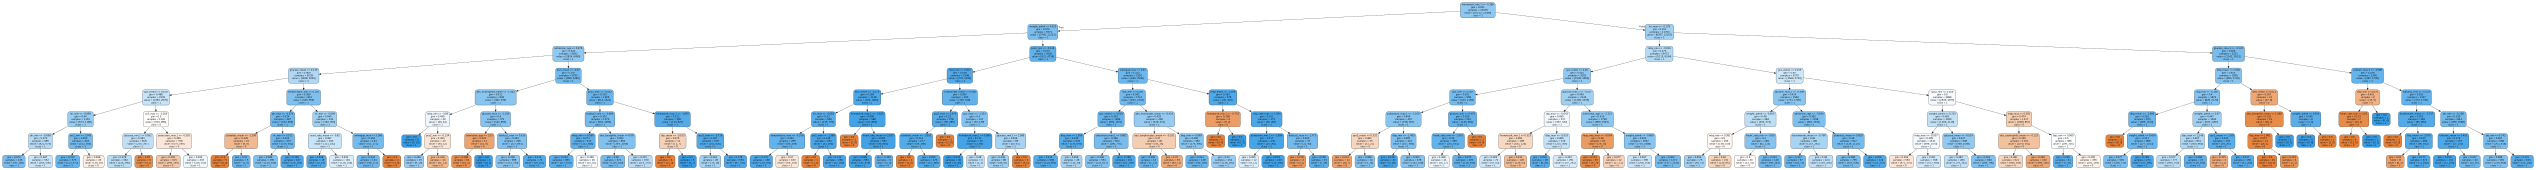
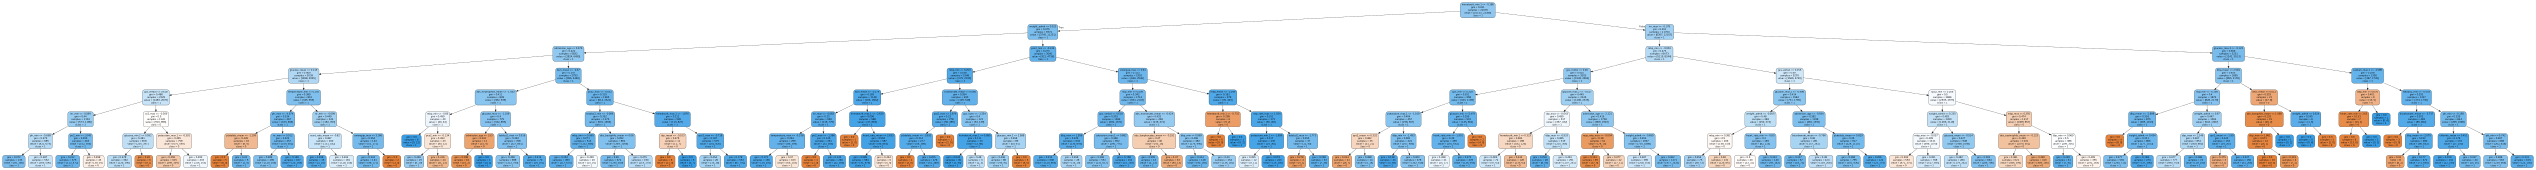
node "gini = 0.494 samples = 6 value = [5, 4] class = 0": fillcolor #64b2eb -> #fae6d7
